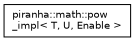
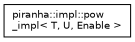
node "piranha::math::pow _impl< T, U, Enable >": label "piranha::math::pow _impl< T, U, Enable >" -> "piranha::impl::pow _impl< T, U, Enable >"
